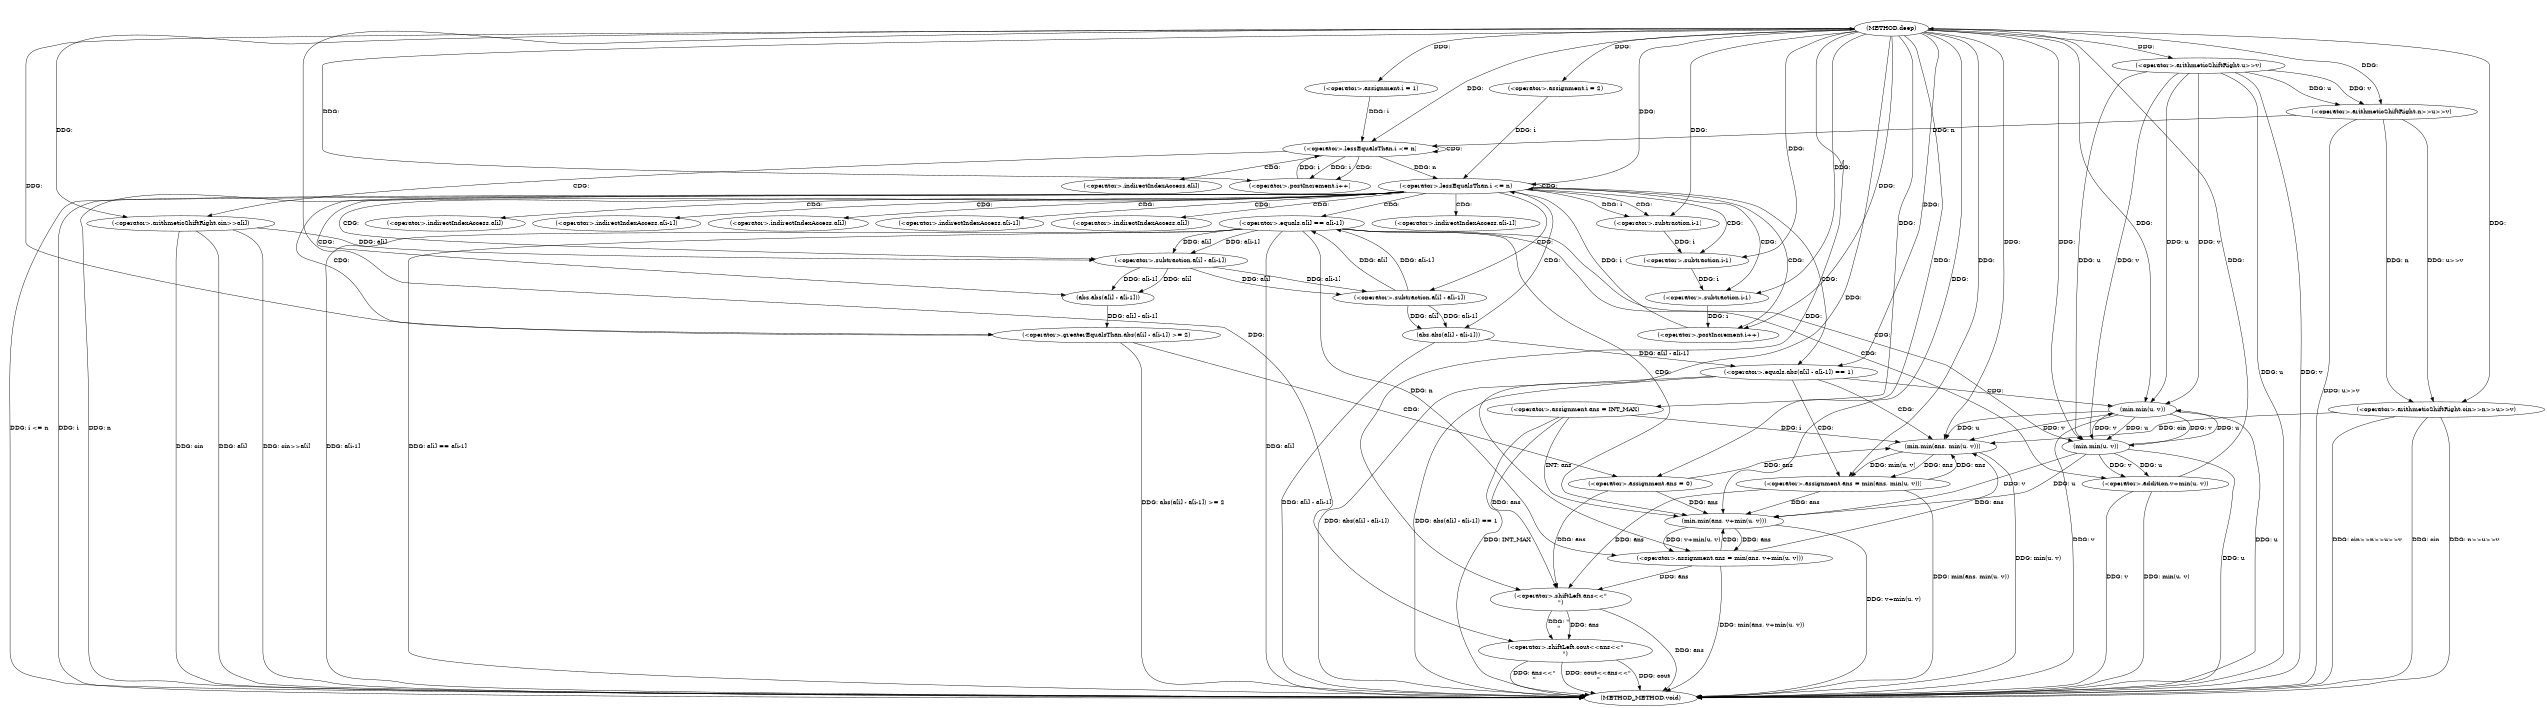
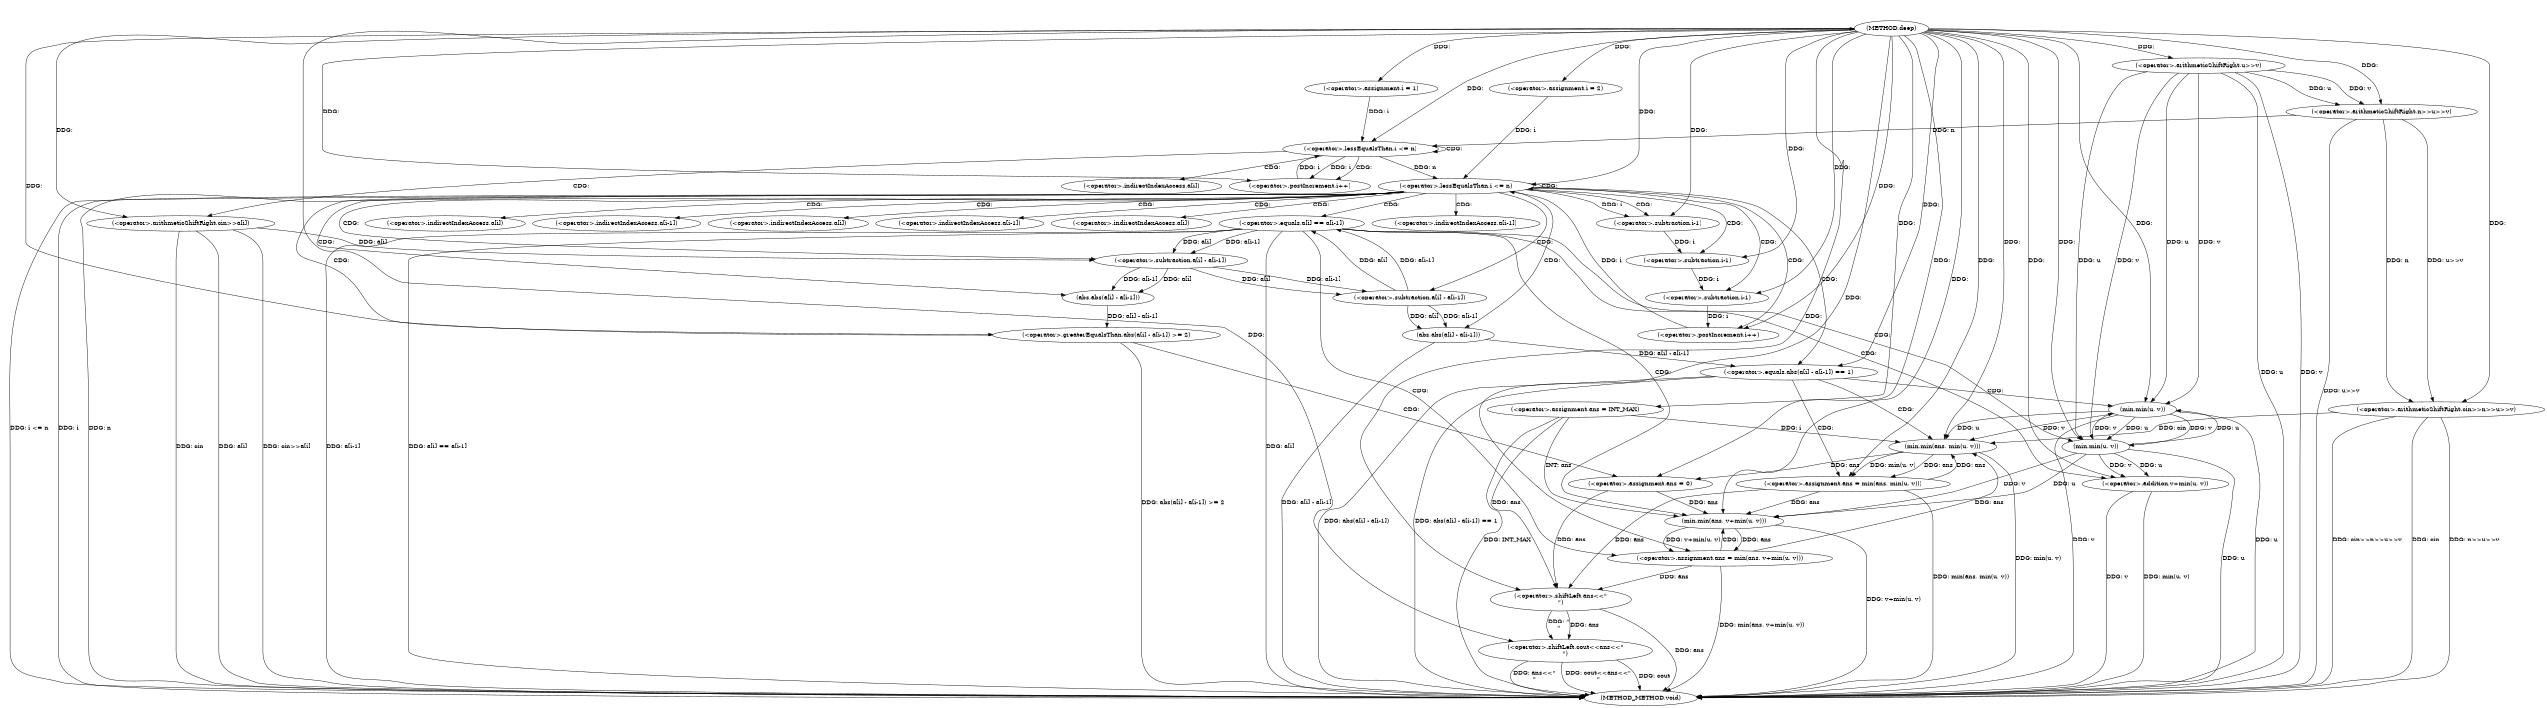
edge "(<operator>.addition,v+min(u, v))" -> "(METHOD,deep)": reversed
edge "(<operator>.equals,a[i] == a[i-1])" -> "(<operator>.assignment,ans = min(ans, v+min(u, v)))": label "DDG: n" -> "CDG: "
edge "(<operator>.assignment,ans = 0)" -> "(min,min(ans, min(u, v)))": reversed
